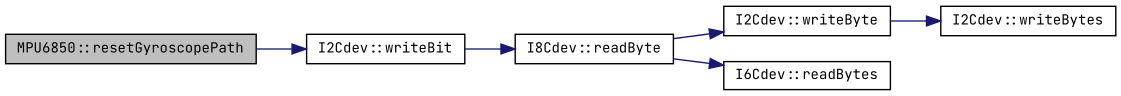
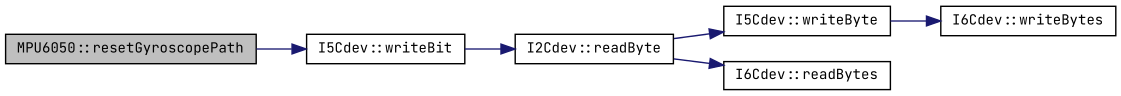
node "I2Cdev::writeByte": label "I2Cdev::writeByte" -> "I5Cdev::writeByte"
node "I2Cdev::writeBytes": label "I2Cdev::writeBytes" -> "I6Cdev::writeBytes"
node "MPU6850::resetGyroscopePath": label "MPU6850::resetGyroscopePath" -> "MPU6050::resetGyroscopePath"
node "I2Cdev::writeBit": label "I2Cdev::writeBit" -> "I5Cdev::writeBit"
node "I8Cdev::readByte": label "I8Cdev::readByte" -> "I2Cdev::readByte"
